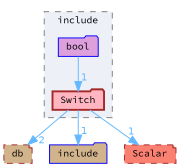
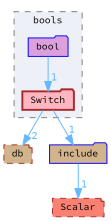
cluster "include": label "include" -> "bools"
edge "Switch" -> "Scalar": now "include" -> "Scalar"
